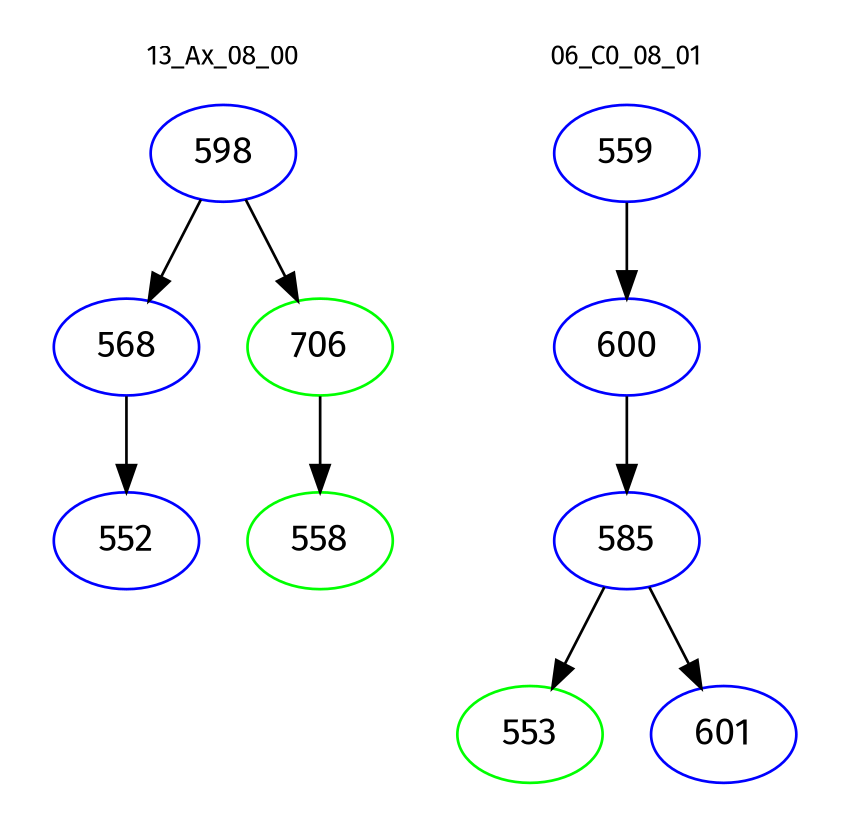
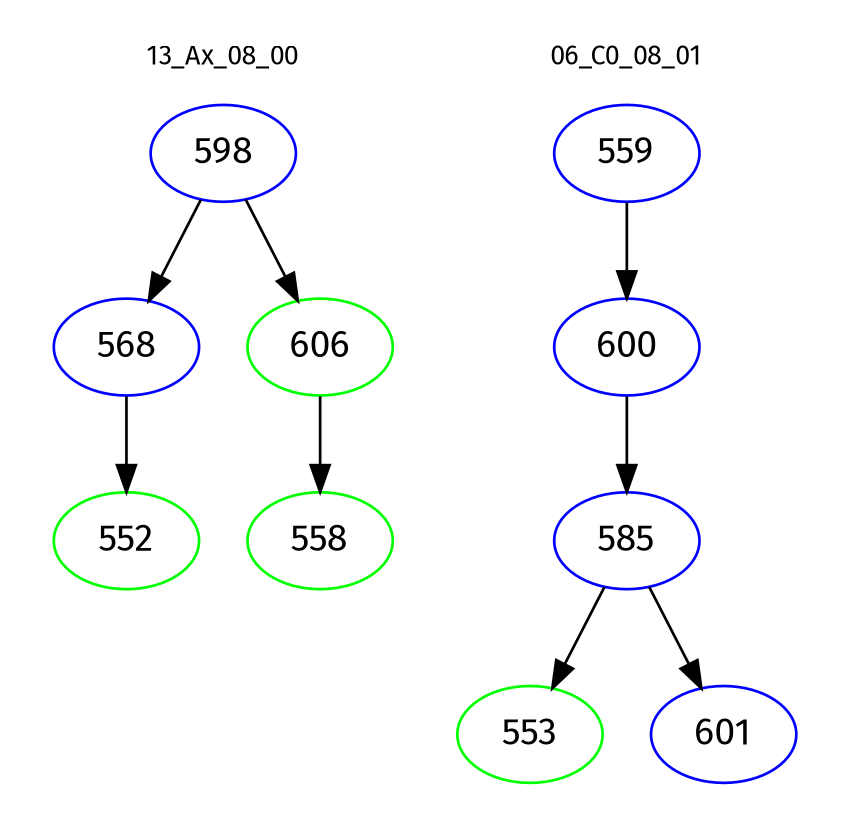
node "706": label "706" -> "606"
node "552": color blue -> green
